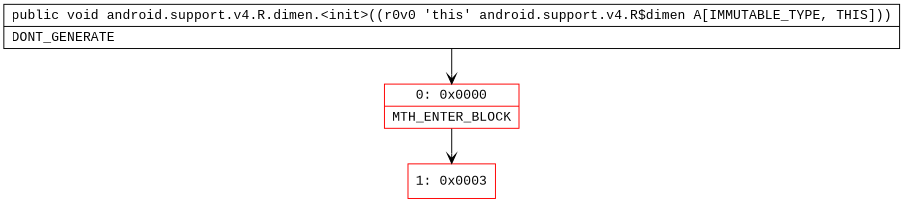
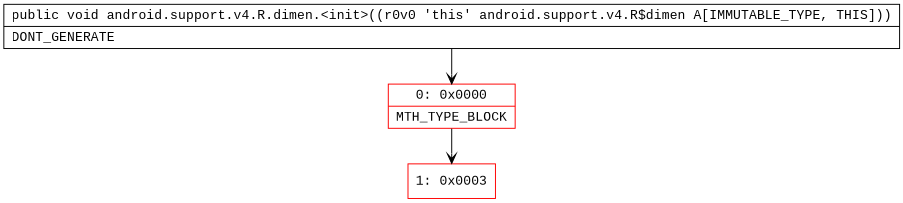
node "0: 0x0000": text "MTH_ENTER_BLOCK" -> "MTH_TYPE_BLOCK"
